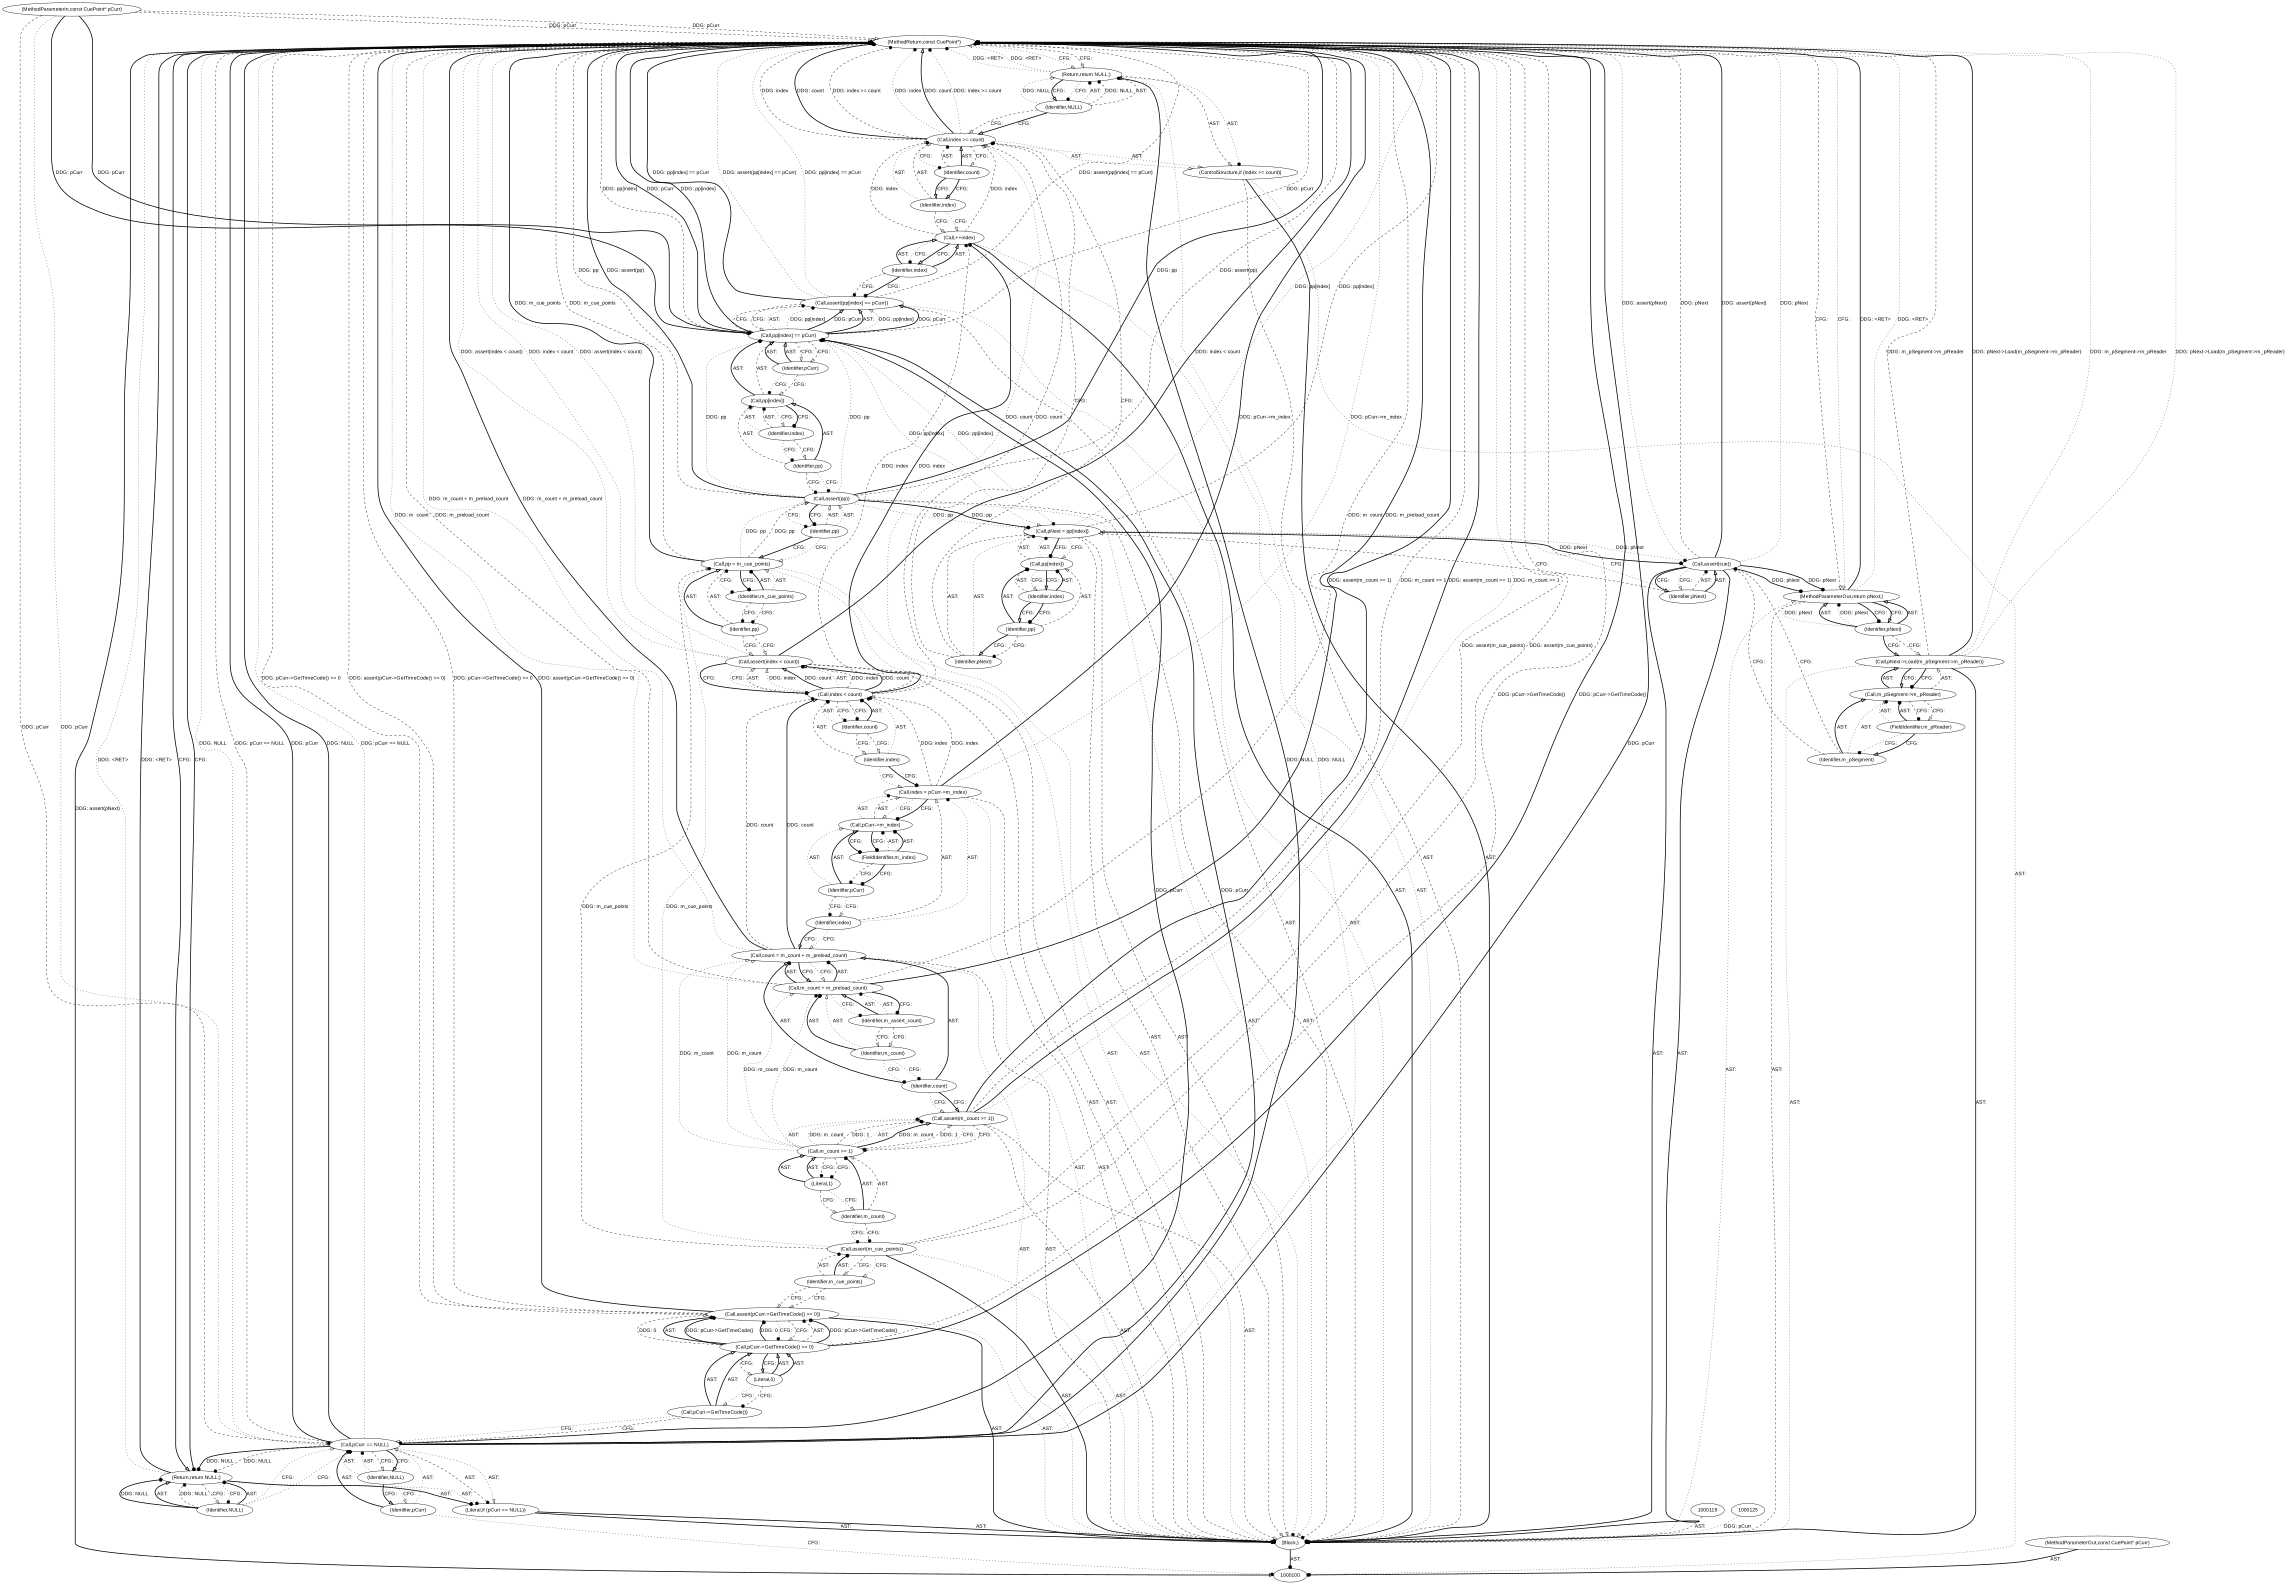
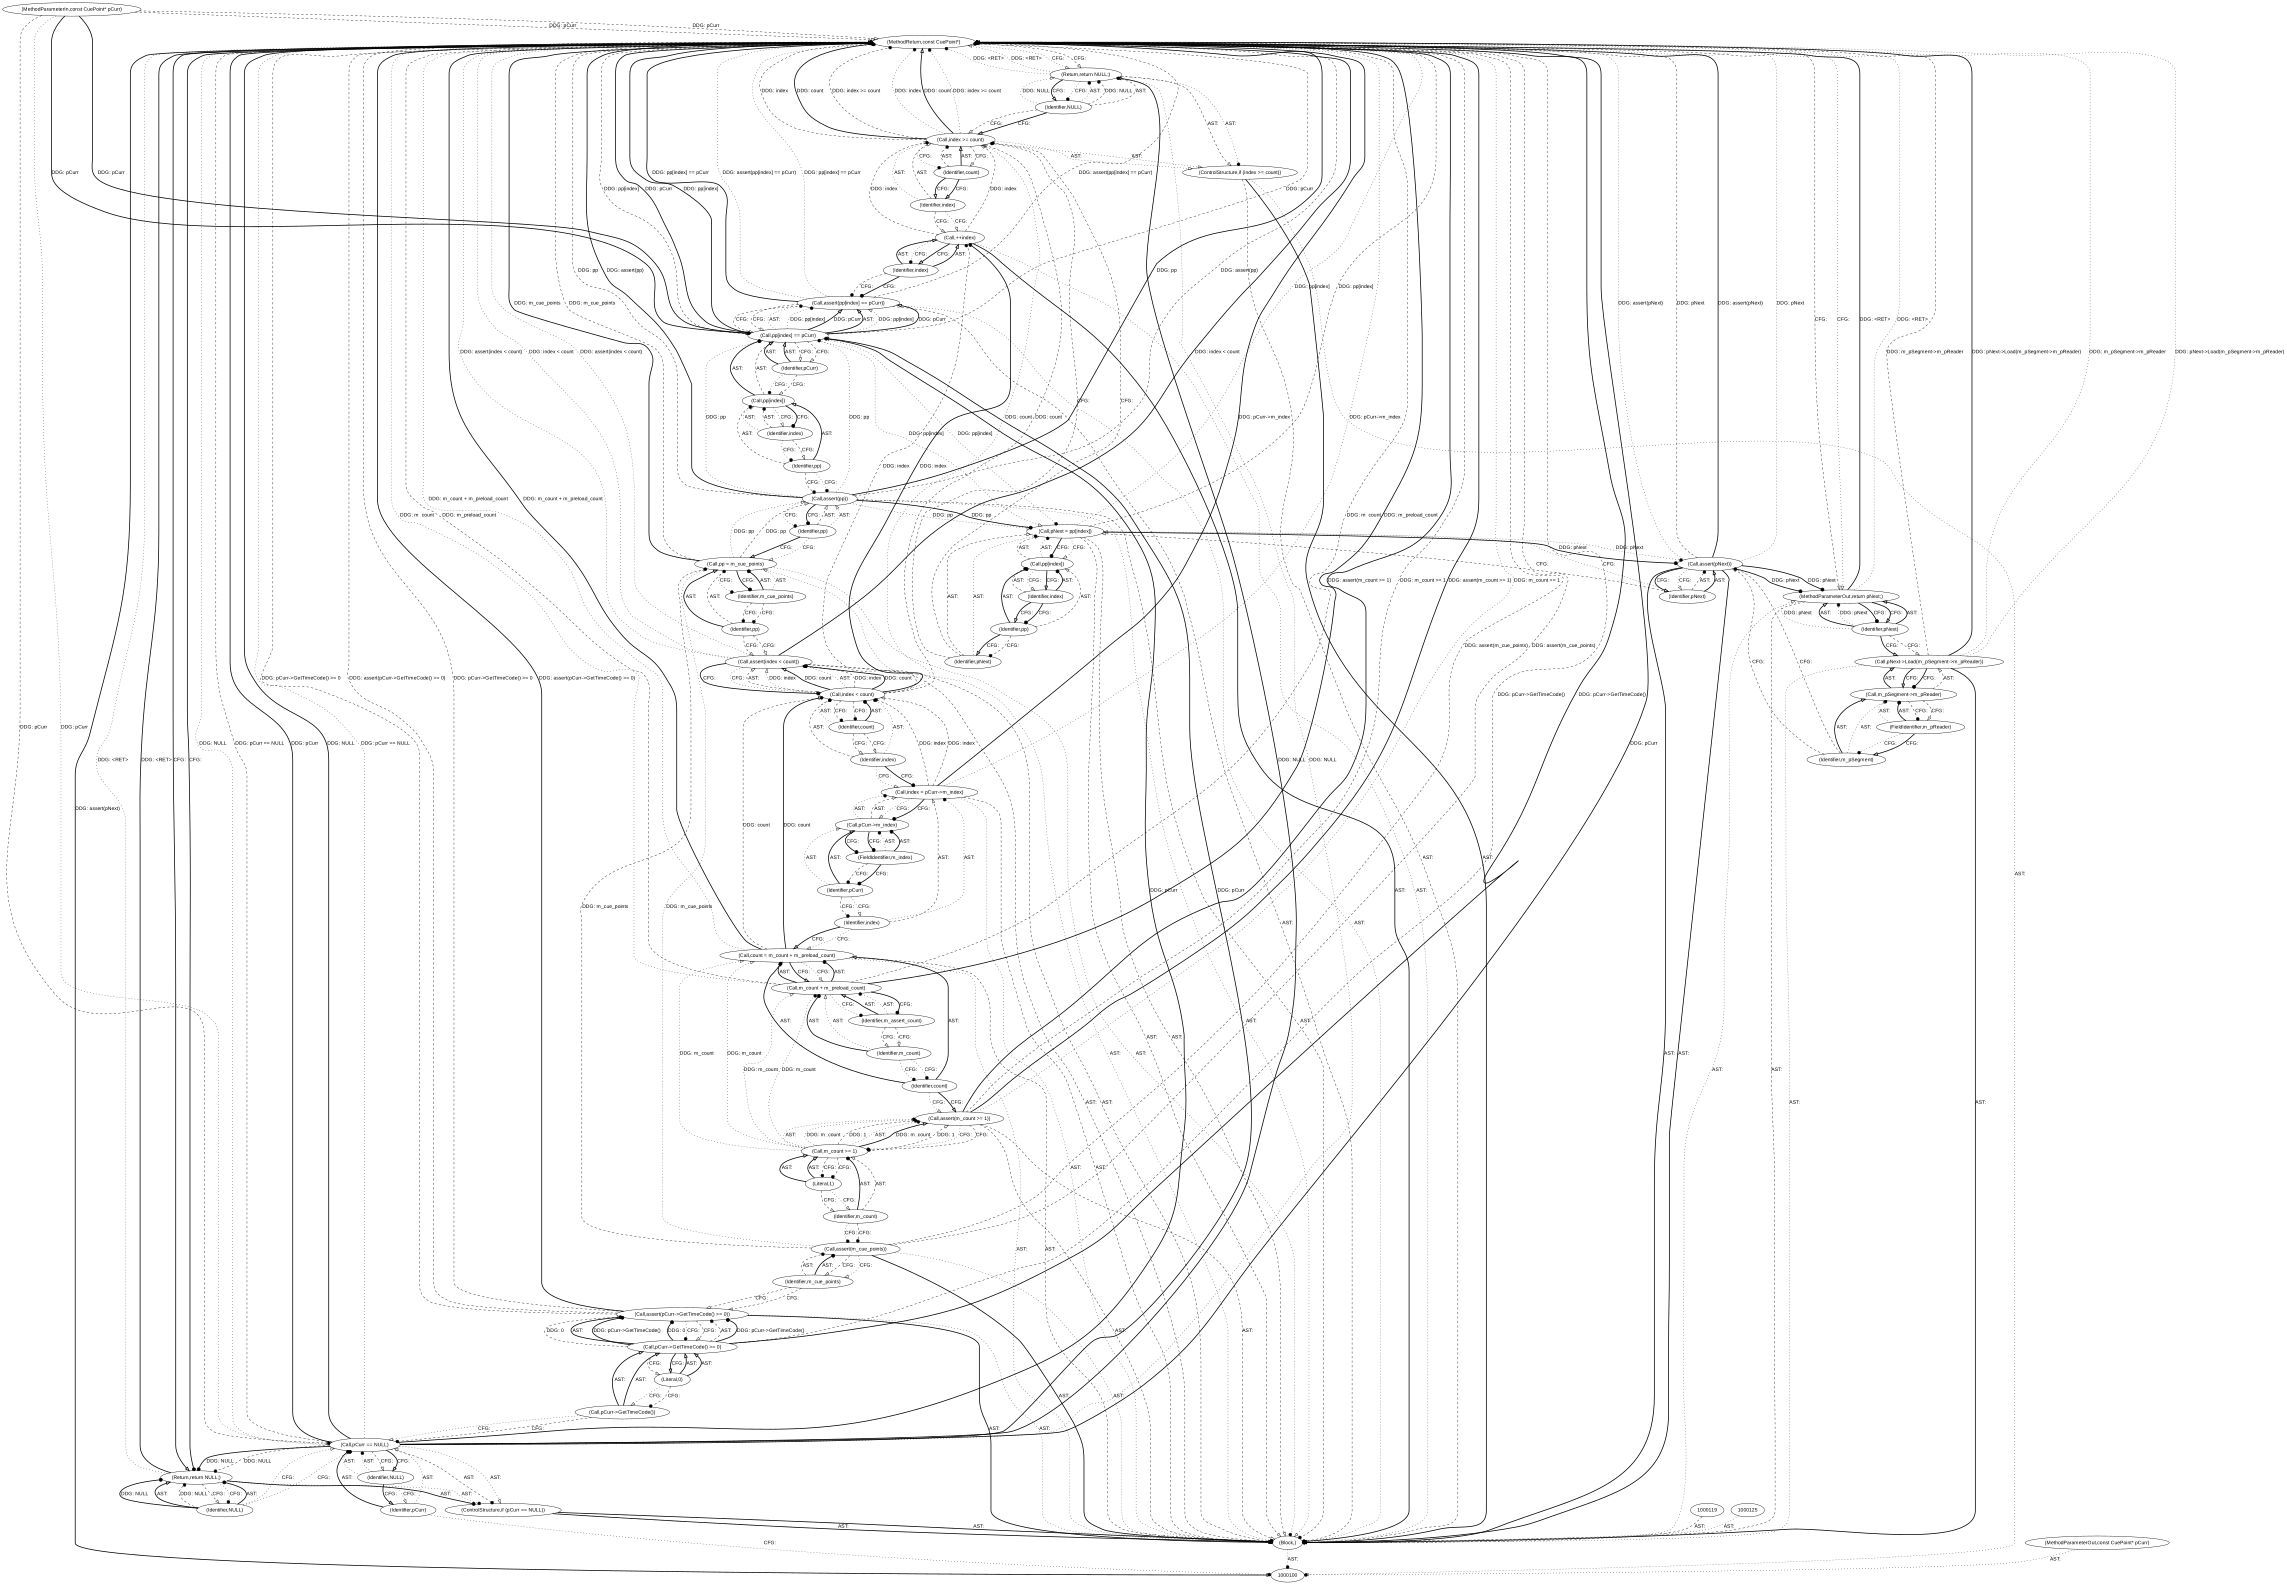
node "(Call,assert(cue))": label "(Call,assert(cue))" -> "(Call,assert(pNext))"
node "(Literal,if (pCurr == NULL))": label "(Literal,if (pCurr == NULL))" -> "(ControlStructure,if (pCurr == NULL))"
edge "1000125" -> "(Block,)": label "DDG: pCurr" -> "AST: "
edge "(Block,)" -> "1000100": style bold -> dotted
edge "(MethodParameterOut,const CuePoint* pCurr)" -> "1000100": style bold -> dotted
